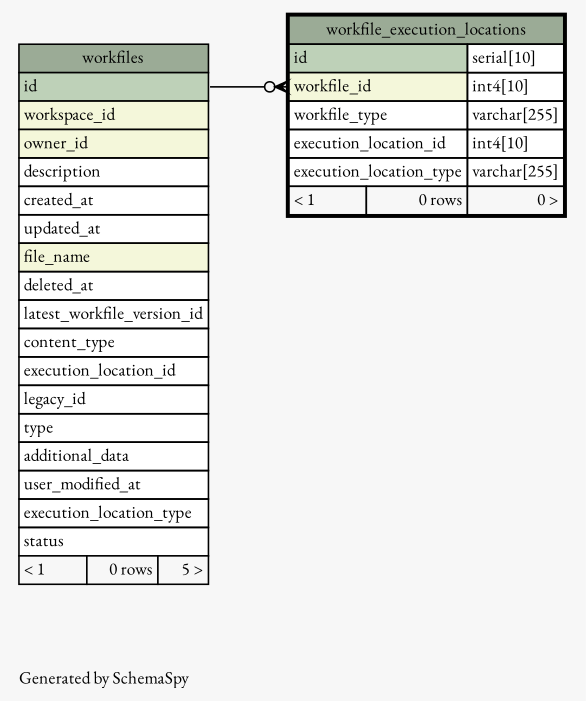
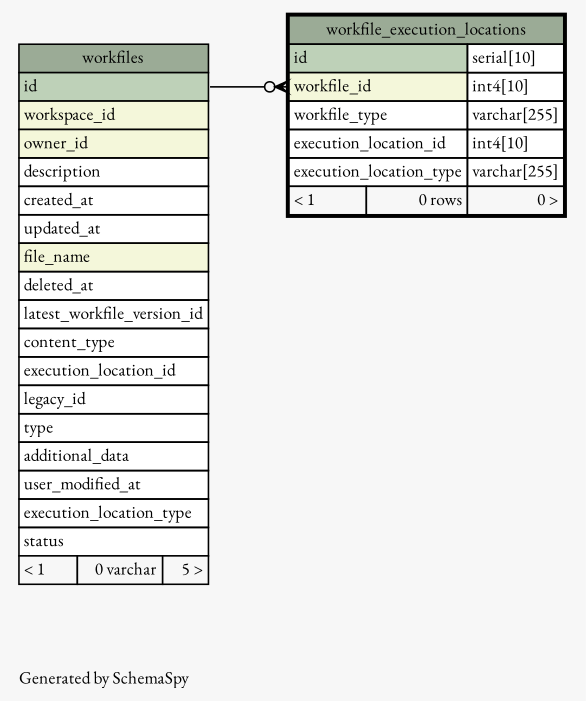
node "workfiles": text "0 rows" -> "0 varchar"
